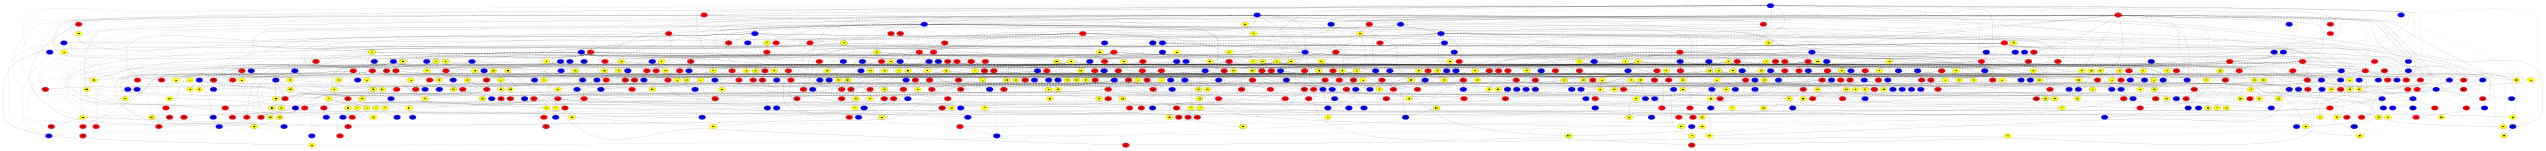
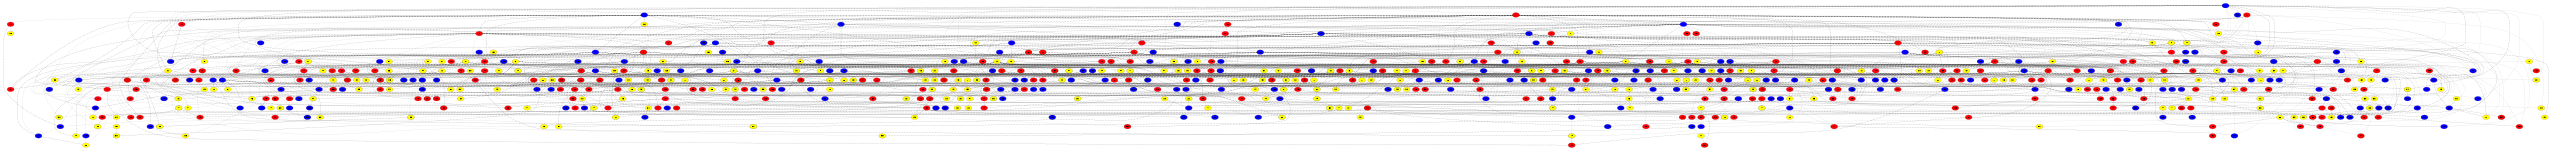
node "220": removed
node "145": added
